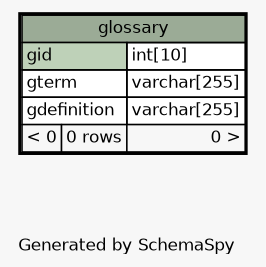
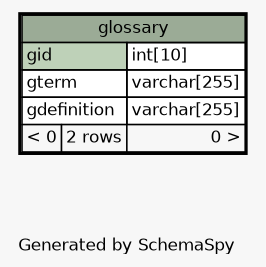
node "glossary": text "0 rows" -> "2 rows"
